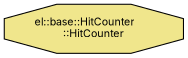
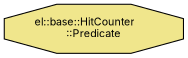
node "el::base::HitCounter ::HitCounter": label "el::base::HitCounter ::HitCounter" -> "el::base::HitCounter ::Predicate"
